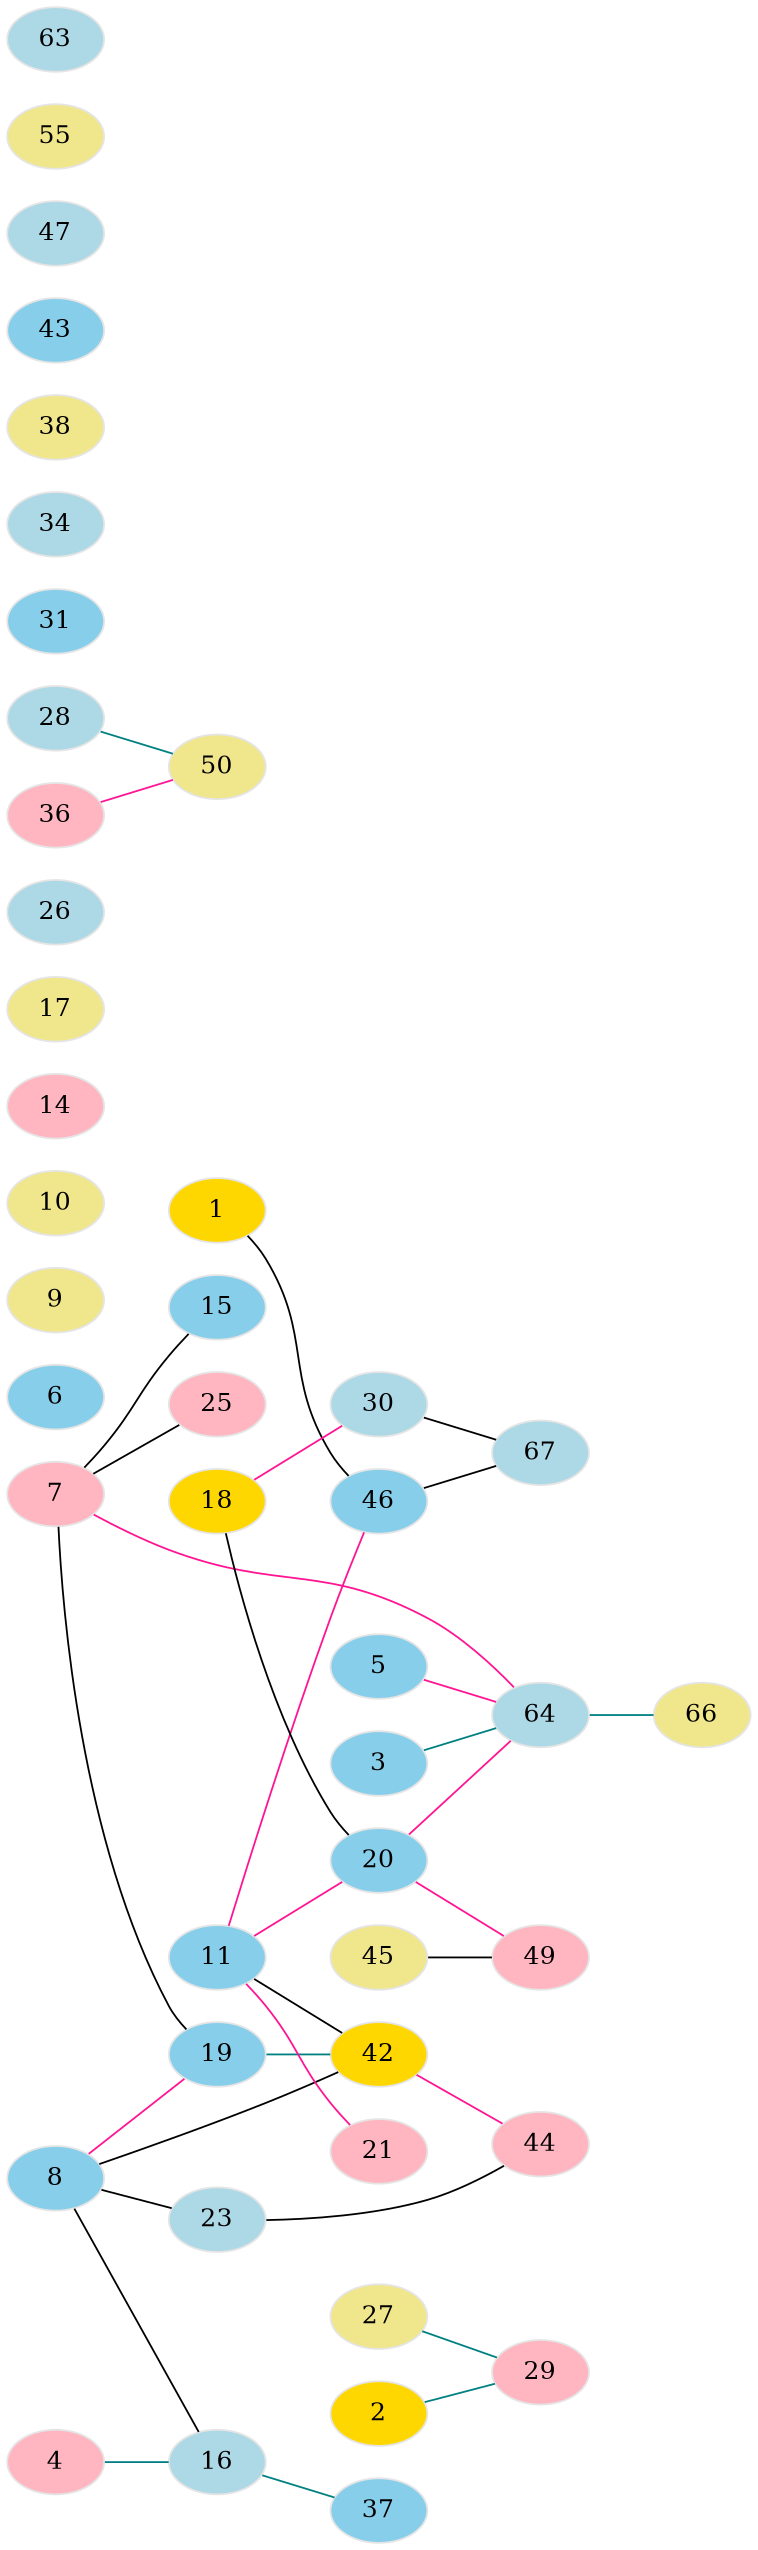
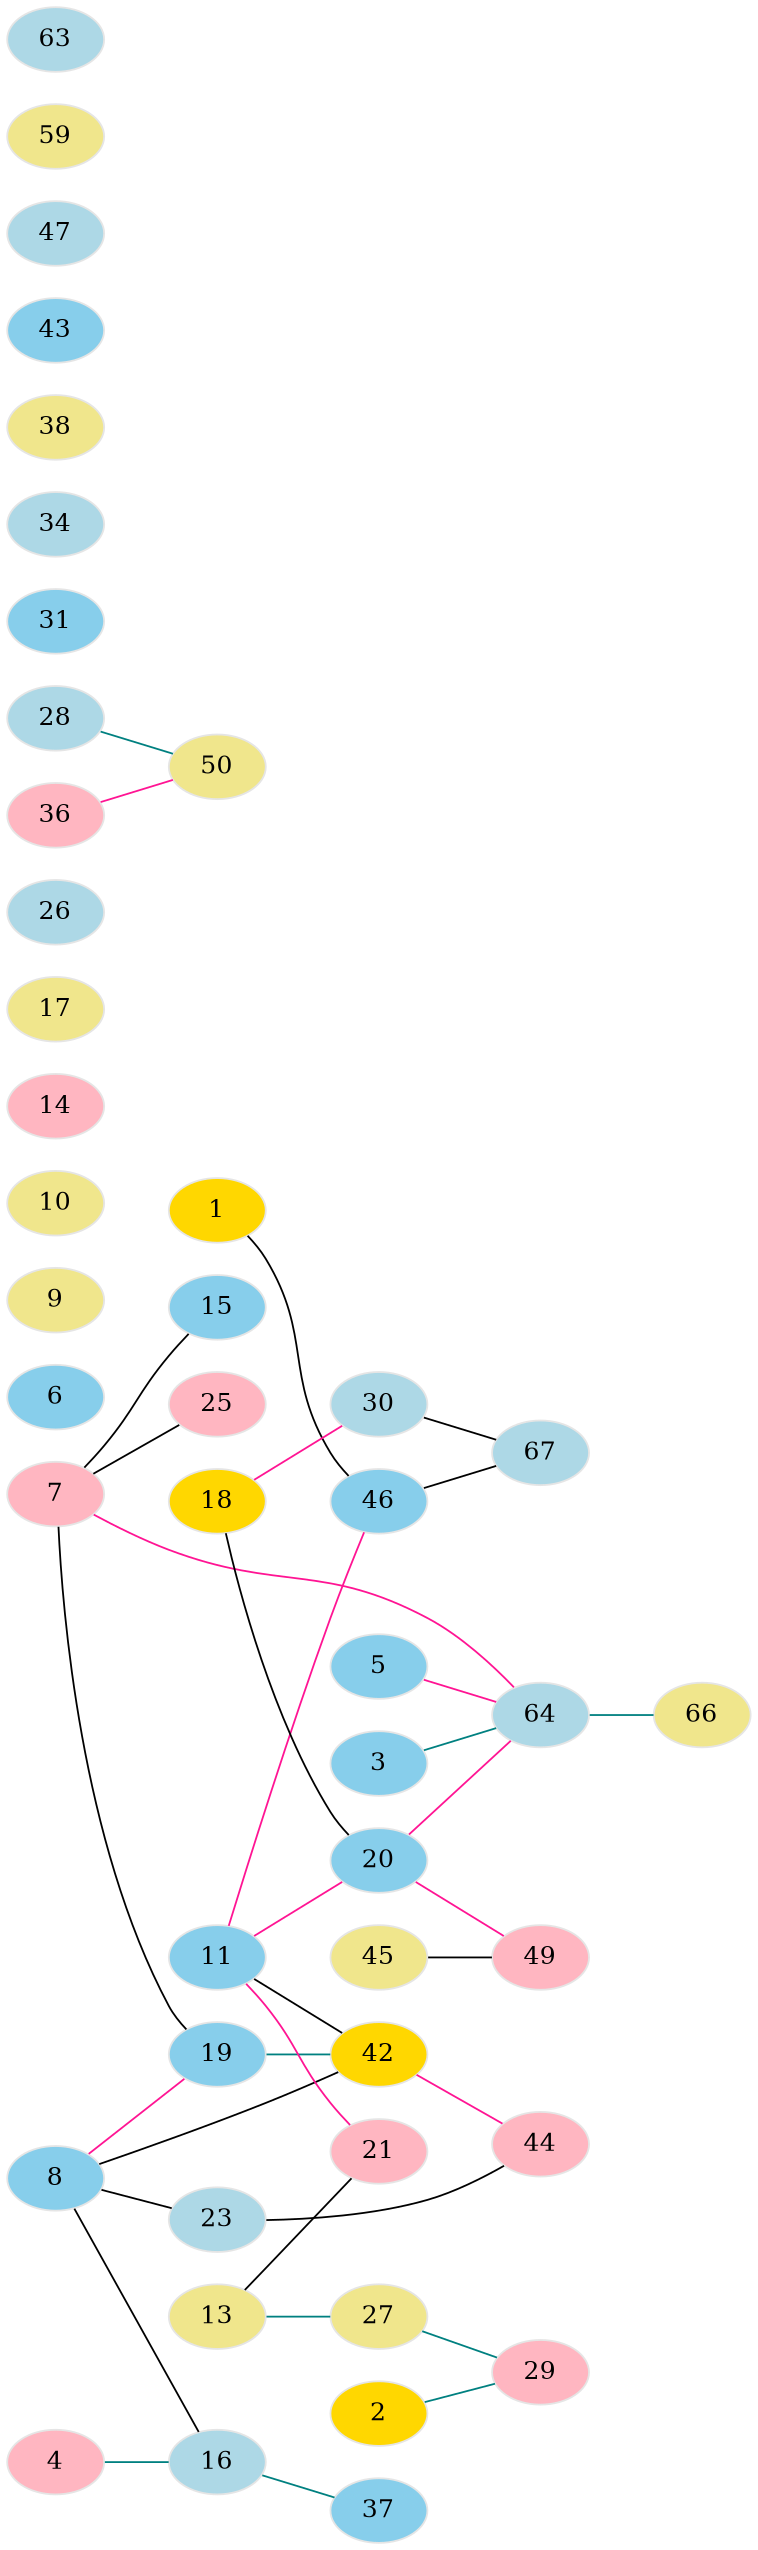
node "55": label "55" -> "59"
node "13": added
